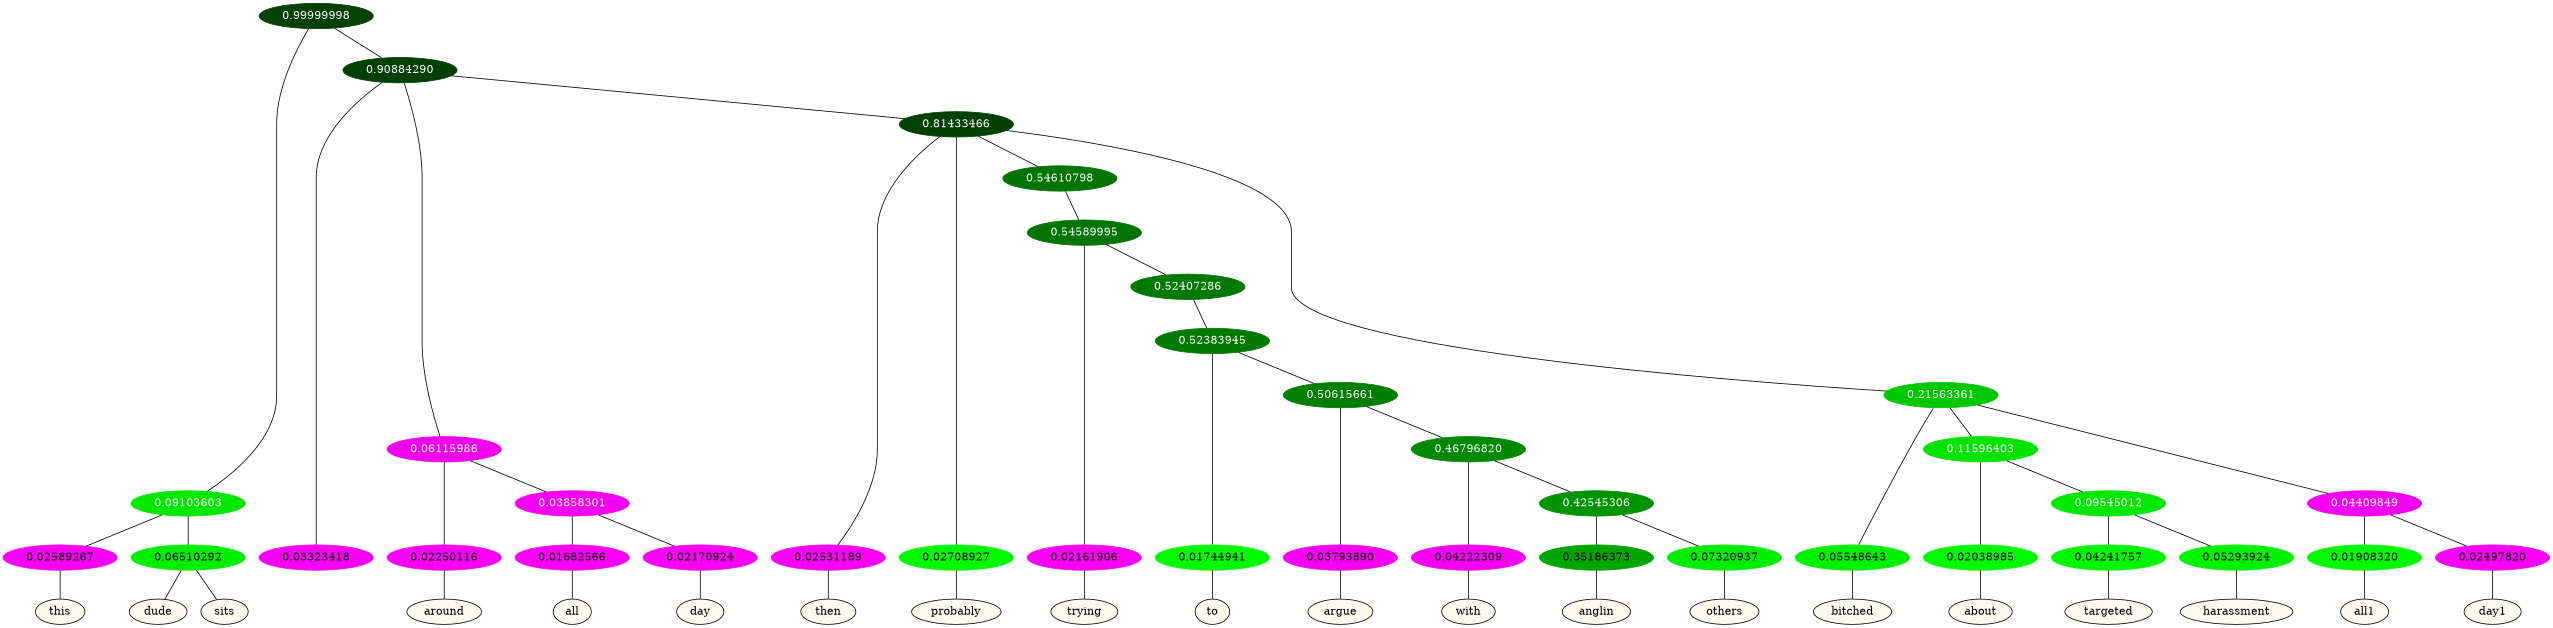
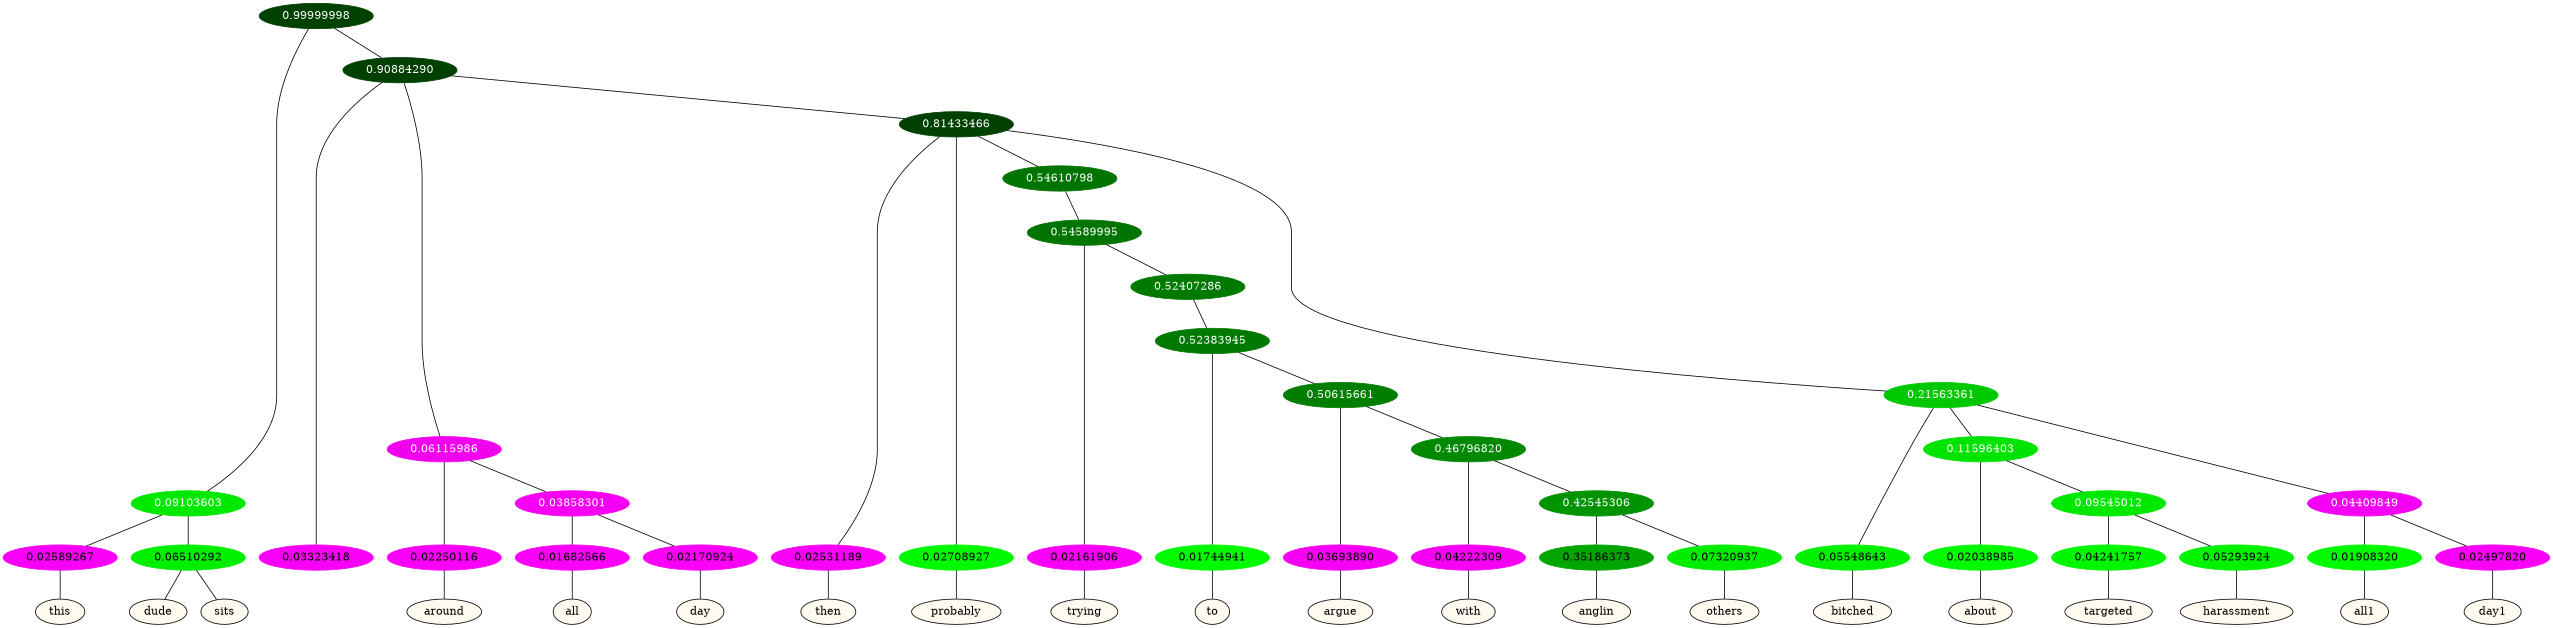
node "0.03793890": label "0.03793890" -> "0.03693890"
